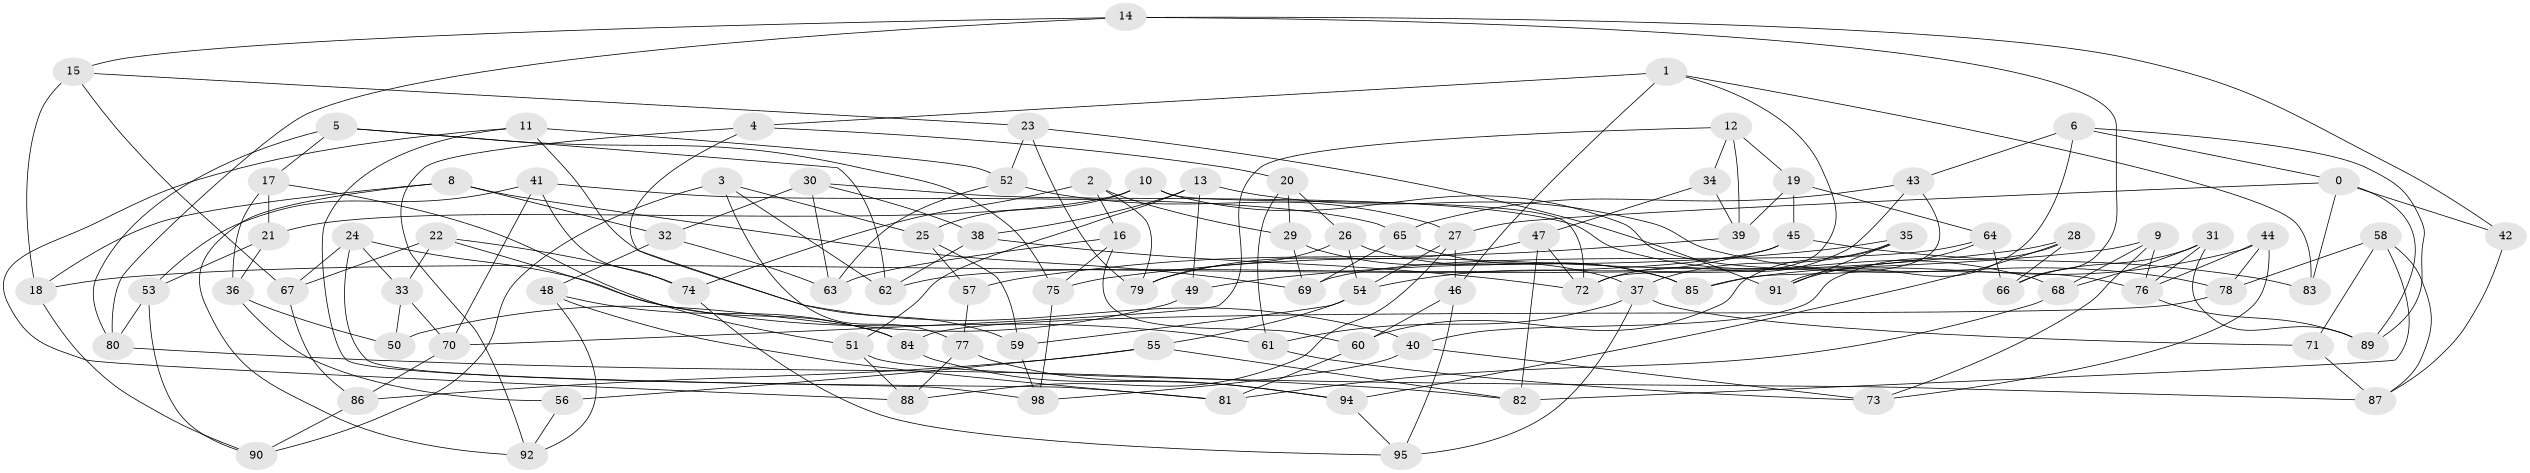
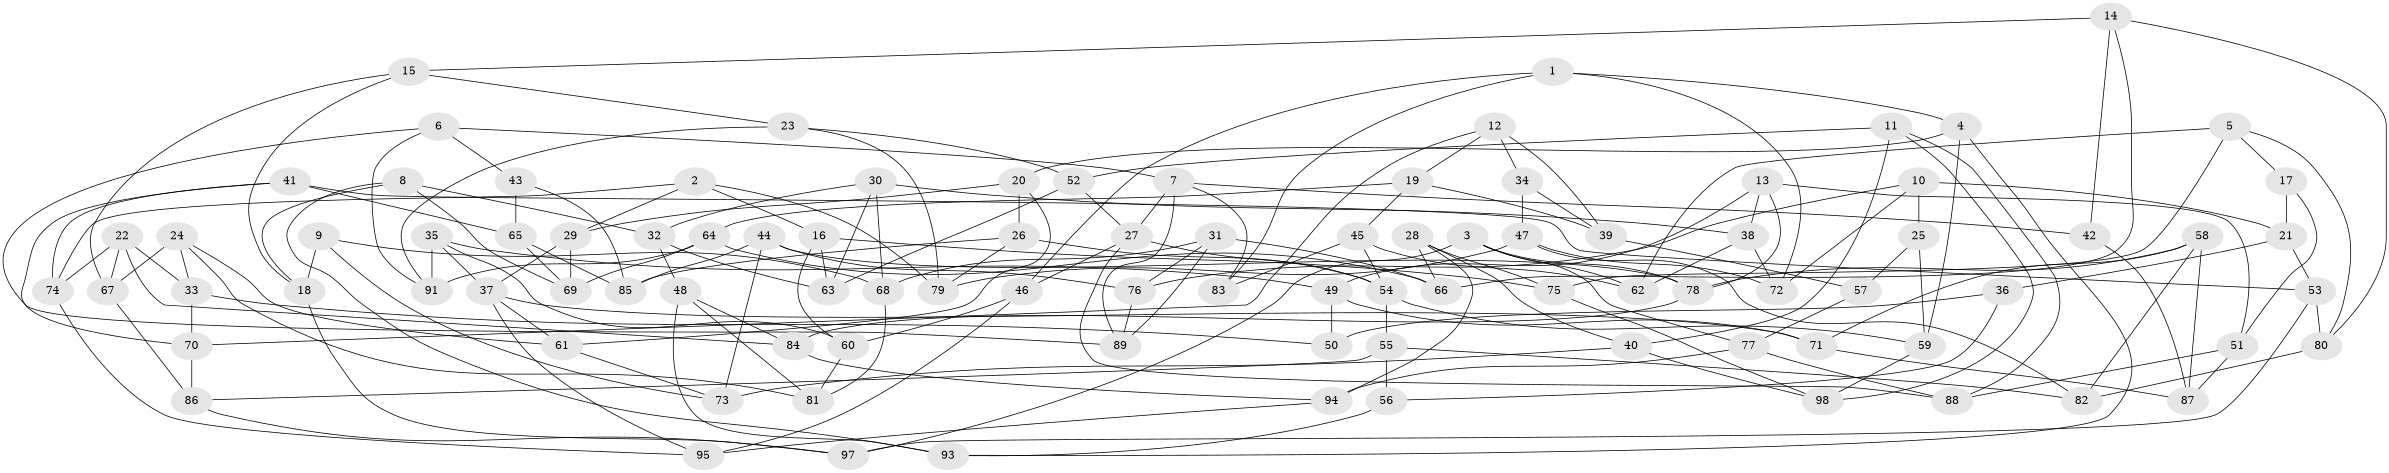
node "0": label "0" -> "7"
edge "3" -- "25": now "3" -- "78"
edge "17" -- "36": removed
edge "9" -- "76": removed
edge "43" -- "72": removed
edge "49" -- "71": added
node "90": label "90" -> "97"
node "92": label "92" -> "93"
